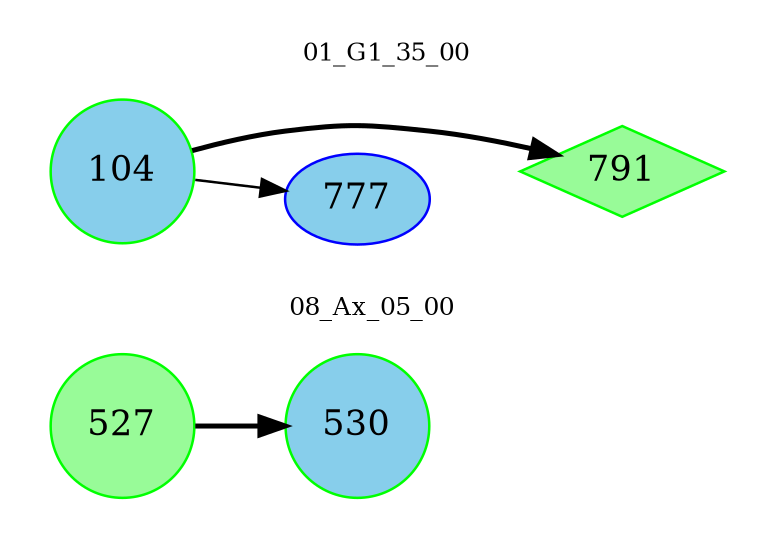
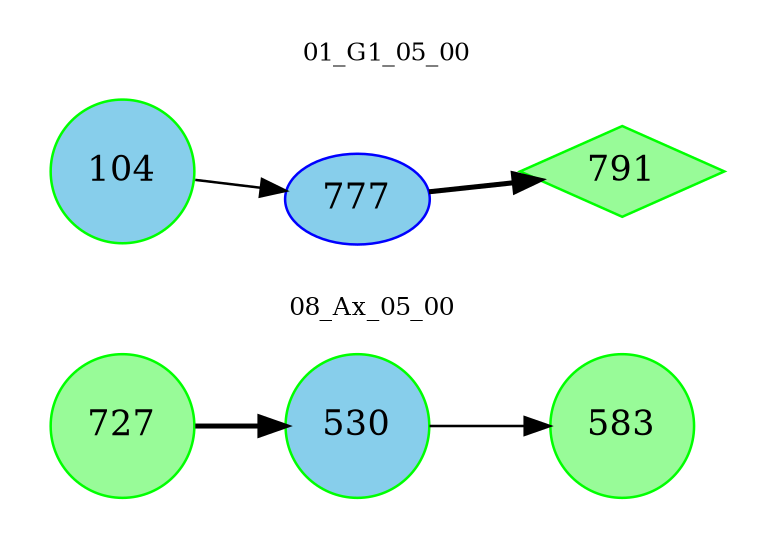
cluster "01_G1_35_00": label "01_G1_35_00" -> "01_G1_05_00"
edge "104" -> "791": now "777" -> "791"
node "527": label "527" -> "727"
node "583": added
